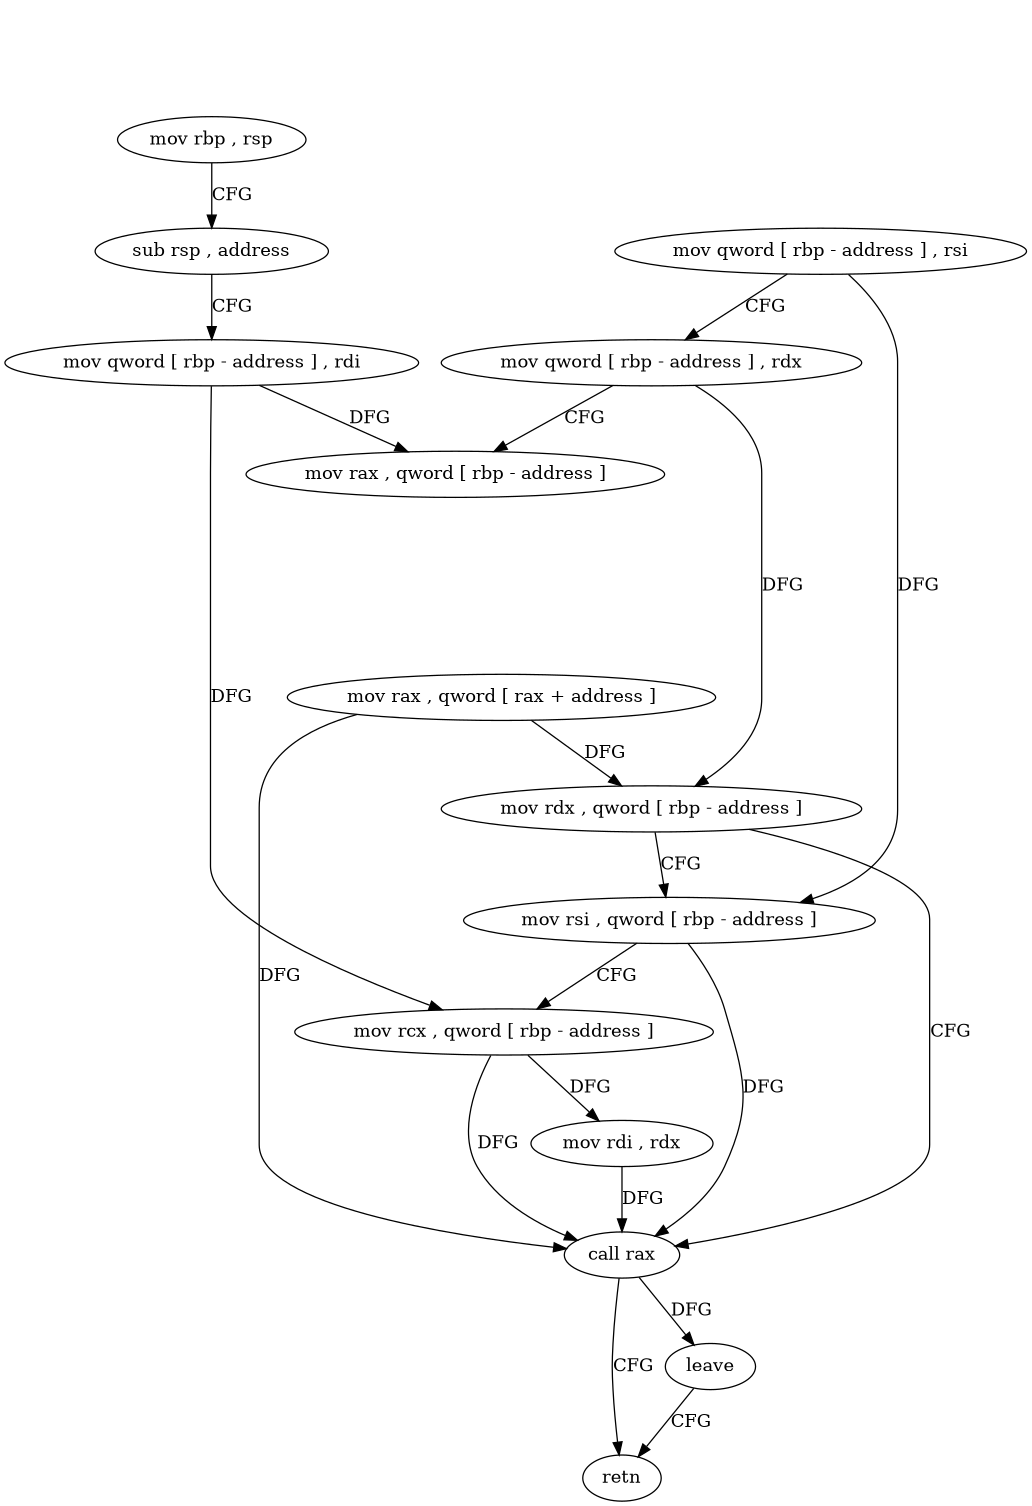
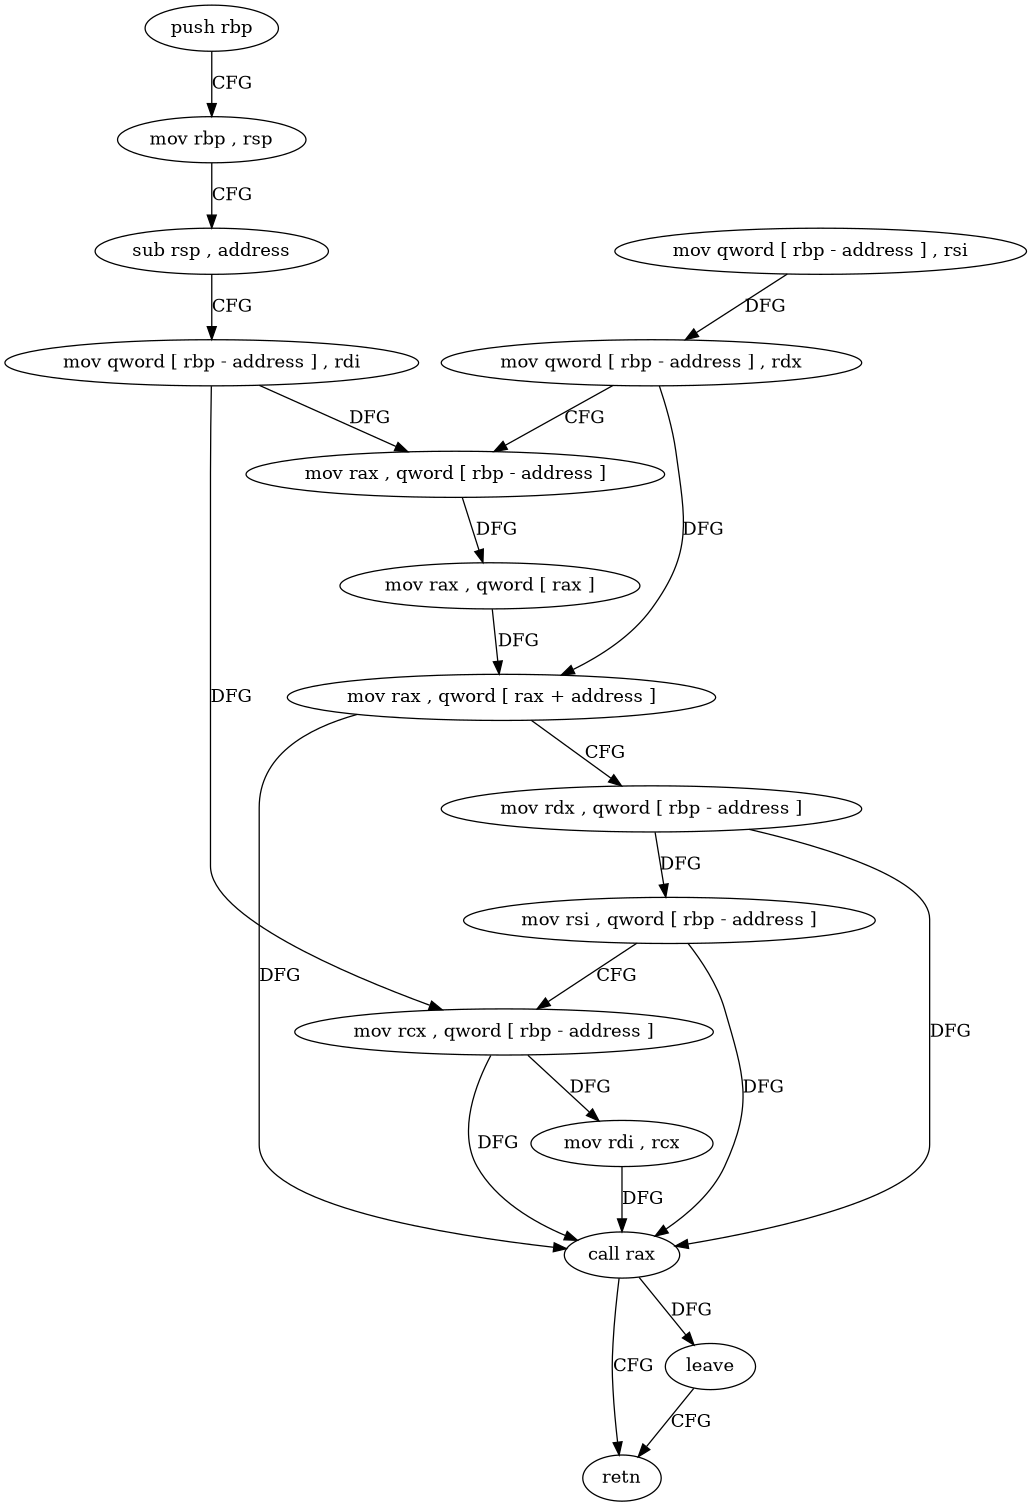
node "push rbp": added
edge "mov qword [ rbp - address ] , rsi" -> "mov qword [ rbp - address ] , rdx": label "CFG" -> "DFG"
edge "mov qword [ rbp - address ] , rdx" -> "mov rdx , qword [ rbp - address ]": now "mov qword [ rbp - address ] , rdx" -> "mov rax , qword [ rax + address ]"
node "mov rax , qword [ rax ]": added
edge "mov qword [ rbp - address ] , rsi" -> "mov rsi , qword [ rbp - address ]": removed, label "DFG"
edge "mov rax , qword [ rax + address ]" -> "mov rdx , qword [ rbp - address ]": label "DFG" -> "CFG"
edge "mov rdx , qword [ rbp - address ]" -> "mov rsi , qword [ rbp - address ]": label "CFG" -> "DFG"
edge "mov rdx , qword [ rbp - address ]" -> "call rax": label "CFG" -> "DFG"
node "mov rdi , rdx": label "mov rdi , rdx" -> "mov rdi , rcx"
